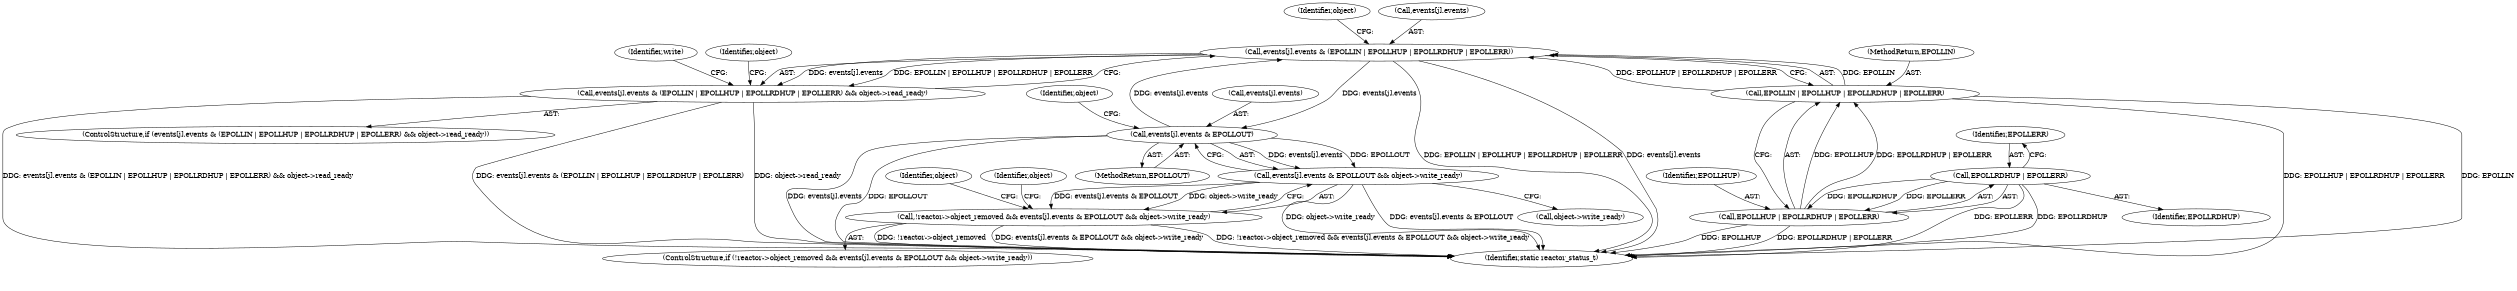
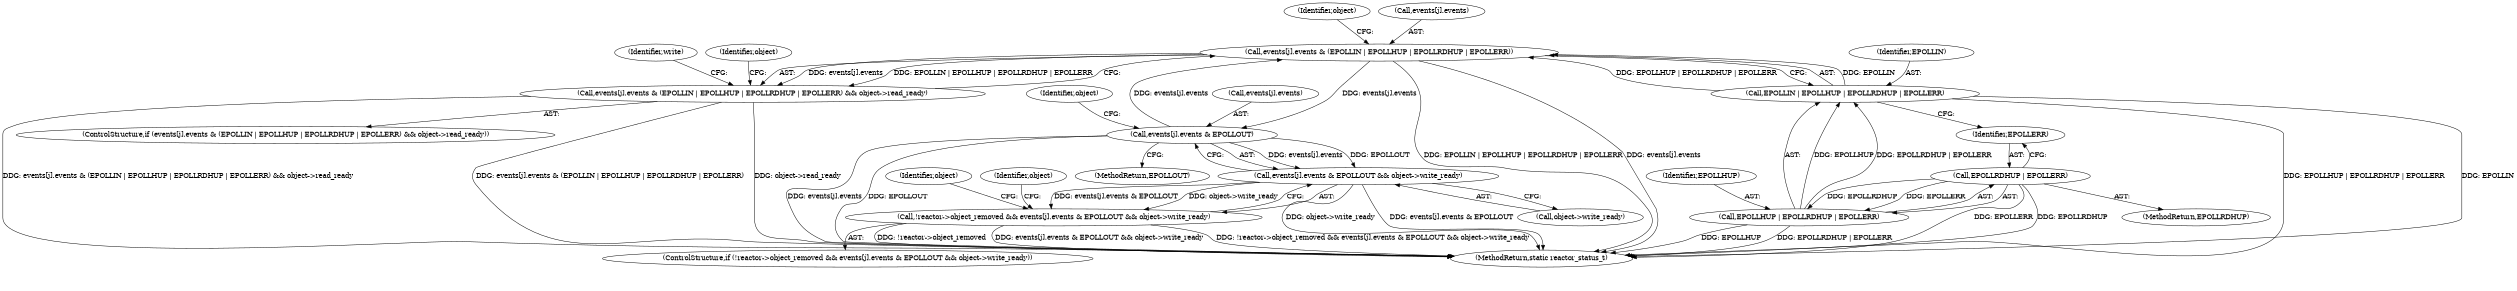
node "(MethodReturn,EPOLLIN)": label "(MethodReturn,EPOLLIN)" -> "(Identifier,EPOLLIN)"
edge "(Call,EPOLLIN | EPOLLHUP | EPOLLRDHUP | EPOLLERR)" -> "(Call,EPOLLHUP | EPOLLRDHUP | EPOLLERR)": now "(Call,EPOLLIN | EPOLLHUP | EPOLLRDHUP | EPOLLERR)" -> "(Identifier,EPOLLERR)"
edge "(Call,events[j].events & EPOLLOUT)" -> "(MethodReturn,EPOLLOUT)": label "AST: " -> "CFG: "
edge "(MethodReturn,EPOLLOUT)" -> "(Call,events[j].events & EPOLLOUT)": removed, label "AST:"
edge "(Call,object->write_ready)" -> "(Call,events[j].events & EPOLLOUT && object->write_ready)": added, label "AST:"
node "(Identifier,EPOLLRDHUP)": label "(Identifier,EPOLLRDHUP)" -> "(MethodReturn,EPOLLRDHUP)"
node "(Identifier,static reactor_status_t)": label "(Identifier,static reactor_status_t)" -> "(MethodReturn,static reactor_status_t)"
